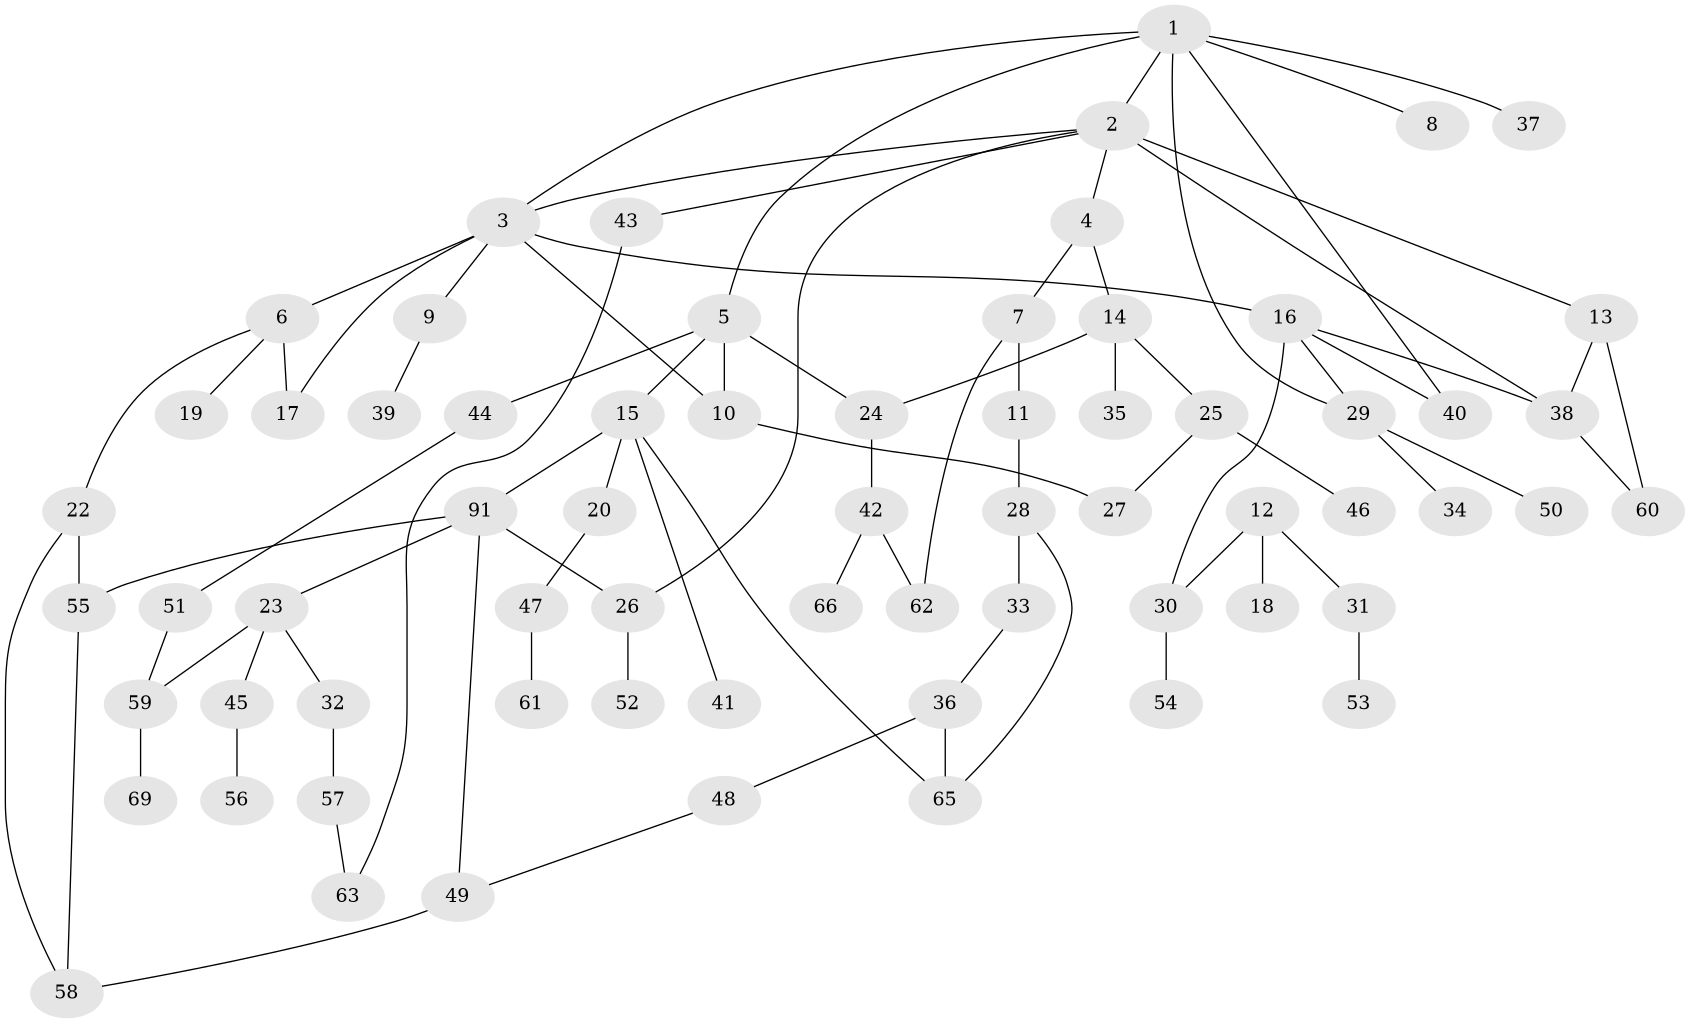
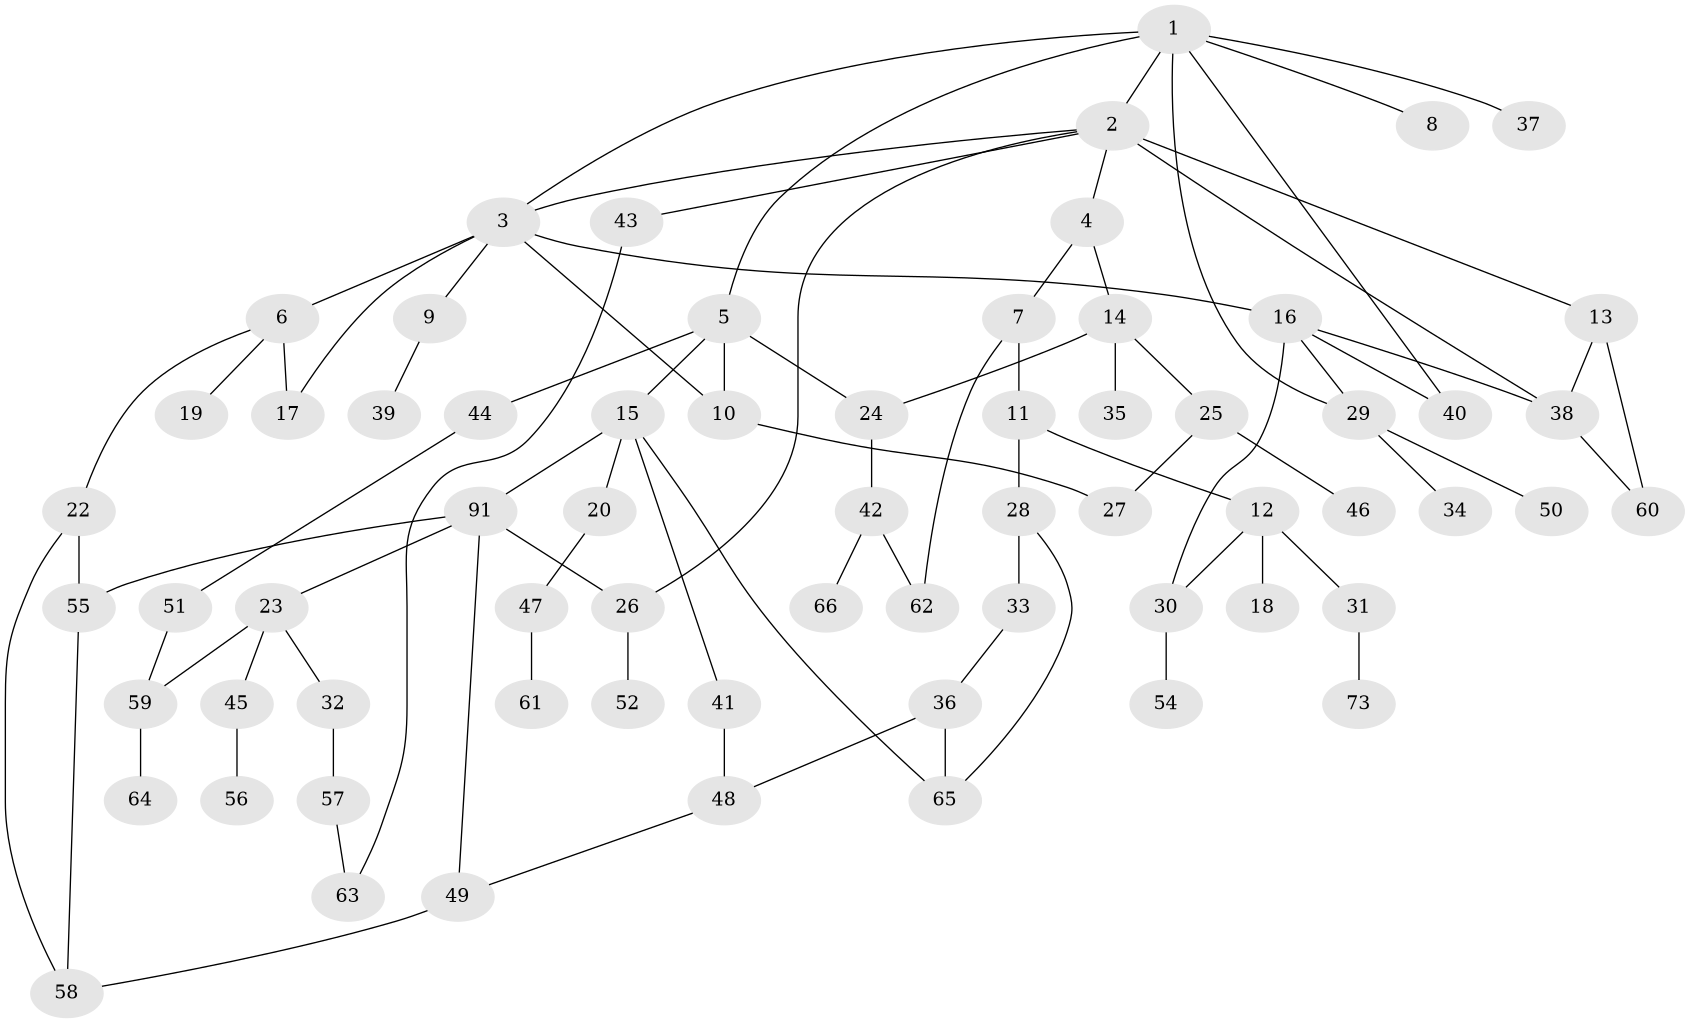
edge "11" -- "12": added
node "53": label "53" -> "73"
edge "41" -- "48": added
node "69": label "69" -> "64"
